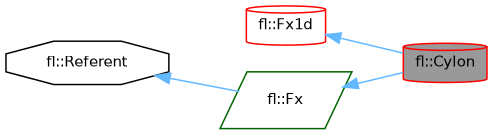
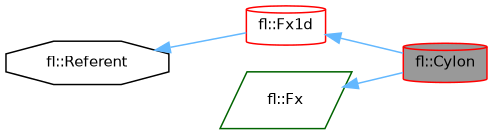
edge "fl::Fx" -> "fl::Referent": now "fl::Fx1d" -> "fl::Referent"
